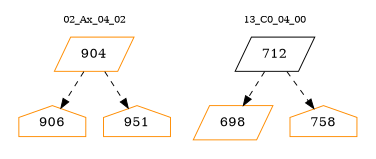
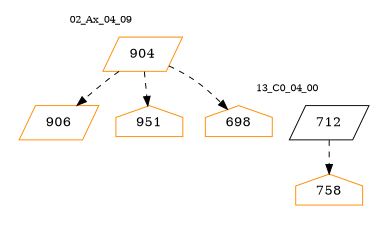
cluster "02_Ax_04_02": label "02_Ax_04_02" -> "02_Ax_04_09"
edge "712" -> "698": now "904" -> "698"
node "906": shape house -> parallelogram
node "698": shape parallelogram -> house
